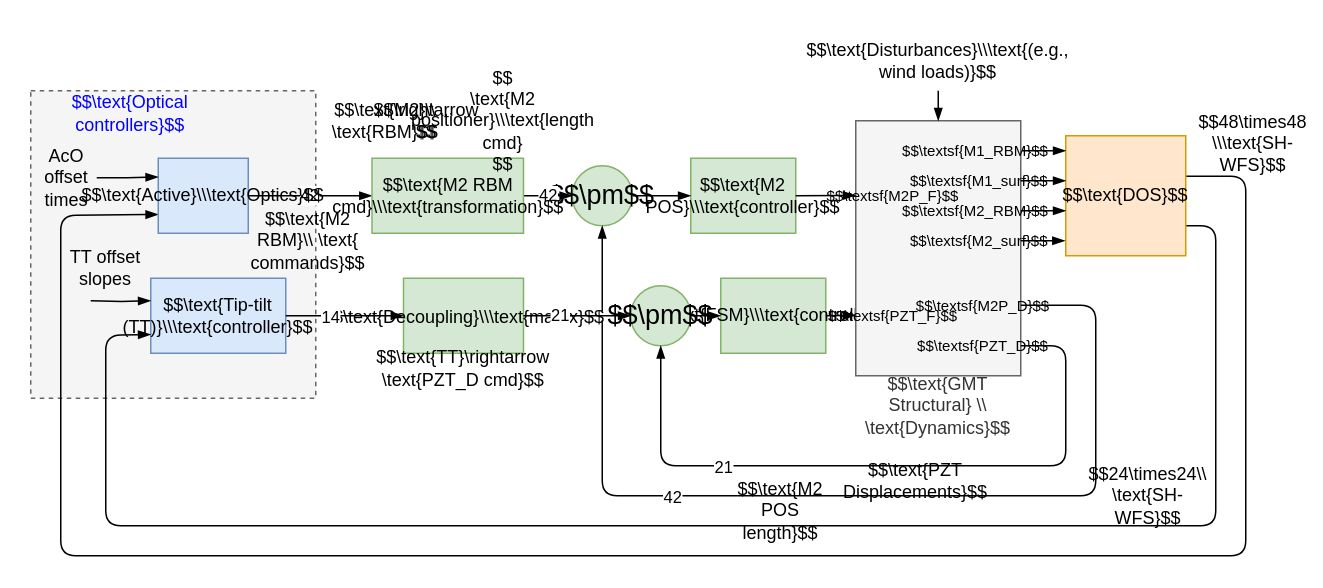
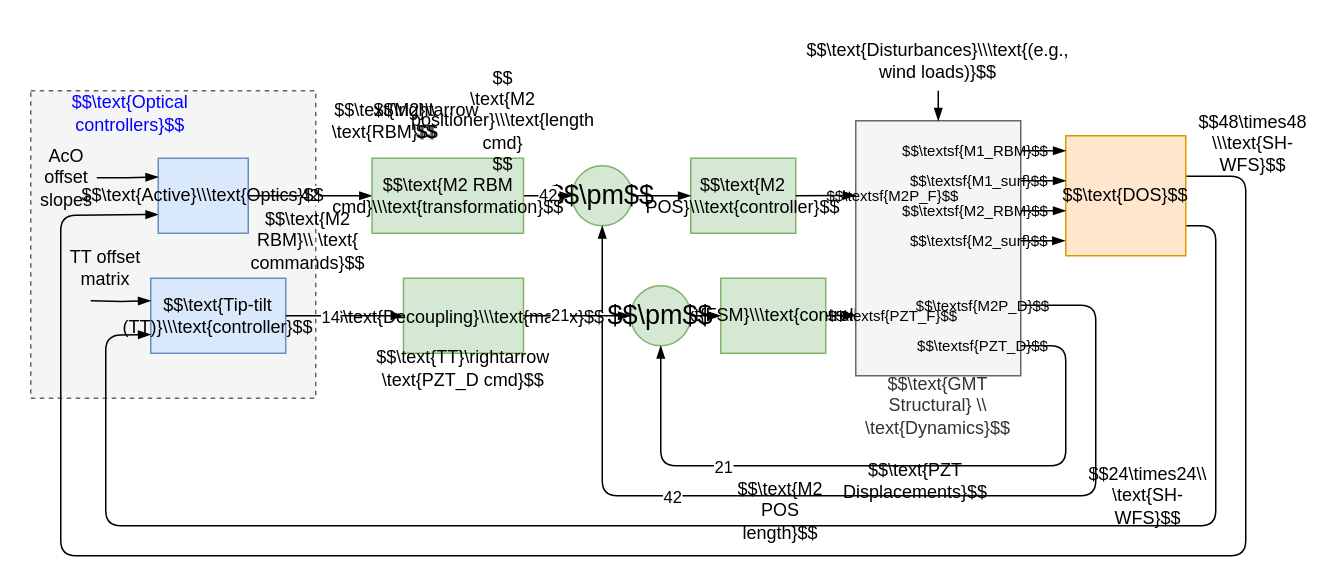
node "AcO offset times": label "AcO offset times" -> "AcO offset slopes"
node "TT offset slopes": label "TT offset slopes" -> "TT offset matrix"
